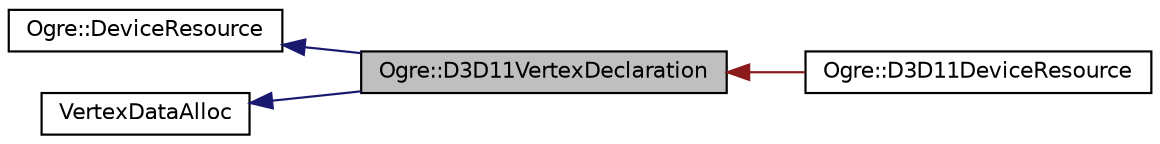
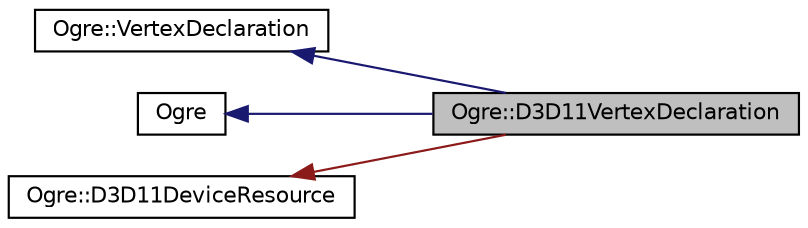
node "Ogre::DeviceResource": label "Ogre::DeviceResource" -> "Ogre::VertexDeclaration"
edge "Ogre::D3D11DeviceResource" -> "Ogre::D3D11VertexDeclaration": reversed
node "VertexDataAlloc": label "VertexDataAlloc" -> "Ogre"
